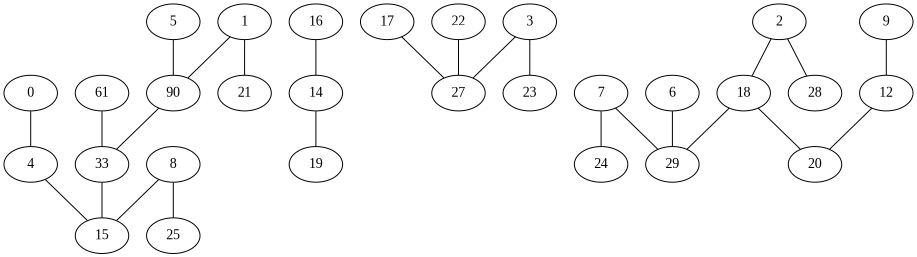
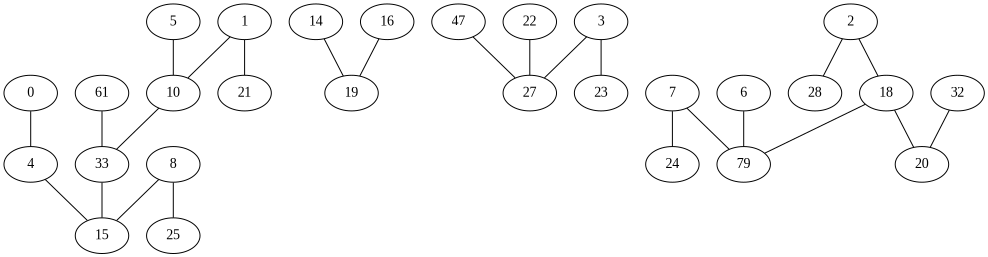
node "17": label "17" -> "47"
node "9": removed
edge "16" -- "14": now "16" -- "19"
node "90": label "90" -> "10"
node "12": label "12" -> "32"
node "29": label "29" -> "79"
